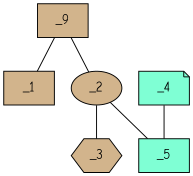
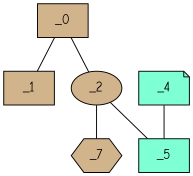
node "_9": label "_9" -> "_0"
node "_3": label "_3" -> "_7"
